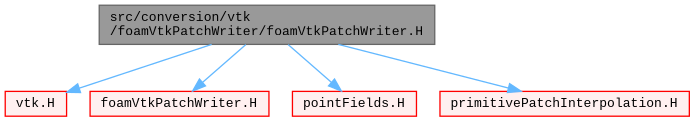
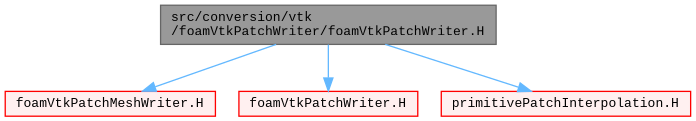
node "vtk.H": label "vtk.H" -> "foamVtkPatchMeshWriter.H"
node "pointFields.H": removed
